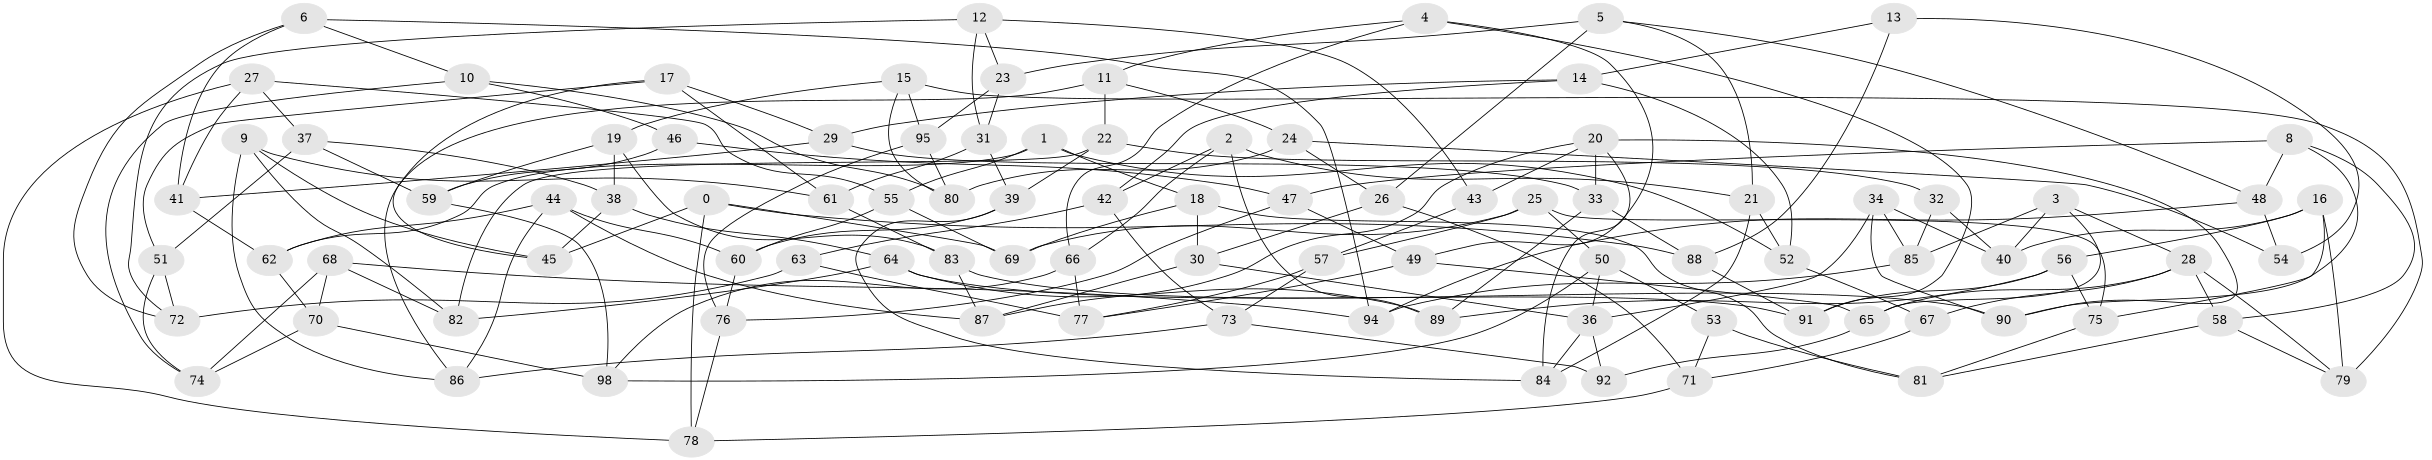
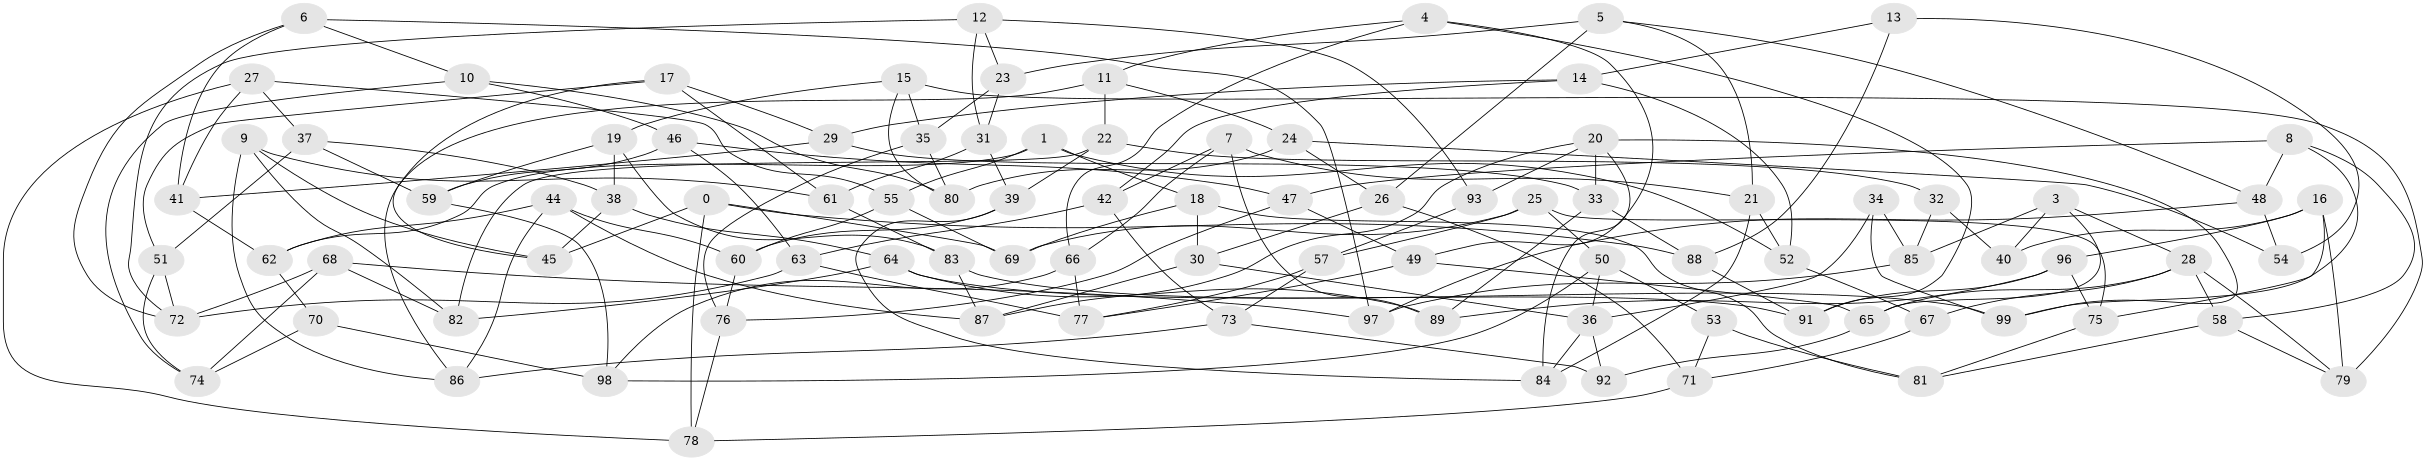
node "95": label "95" -> "35"
node "2": label "2" -> "7"
edge "46" -- "63": added
node "43": label "43" -> "93"
edge "34" -- "40": removed
node "56": label "56" -> "96"
edge "68" -- "70": now "68" -- "72"
node "94": label "94" -> "97"
node "90": label "90" -> "99"
